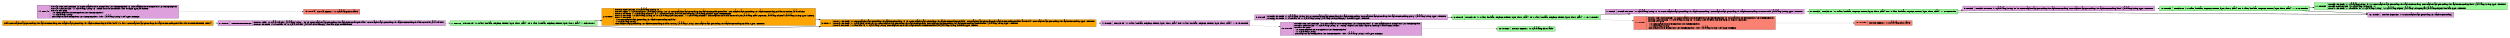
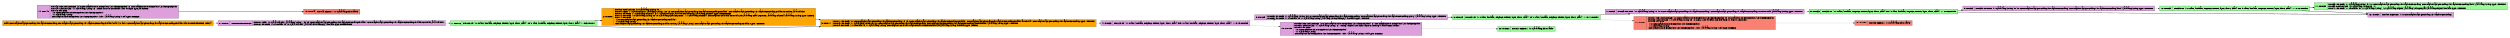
edge "14: 0x0048" -> "15: 0x004f": style dashed -> bold
